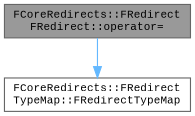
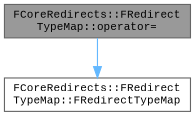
node "FCoreRedirects::FRedirect FRedirect::operator=": label "FCoreRedirects::FRedirect FRedirect::operator=" -> "FCoreRedirects::FRedirect TypeMap::operator="
